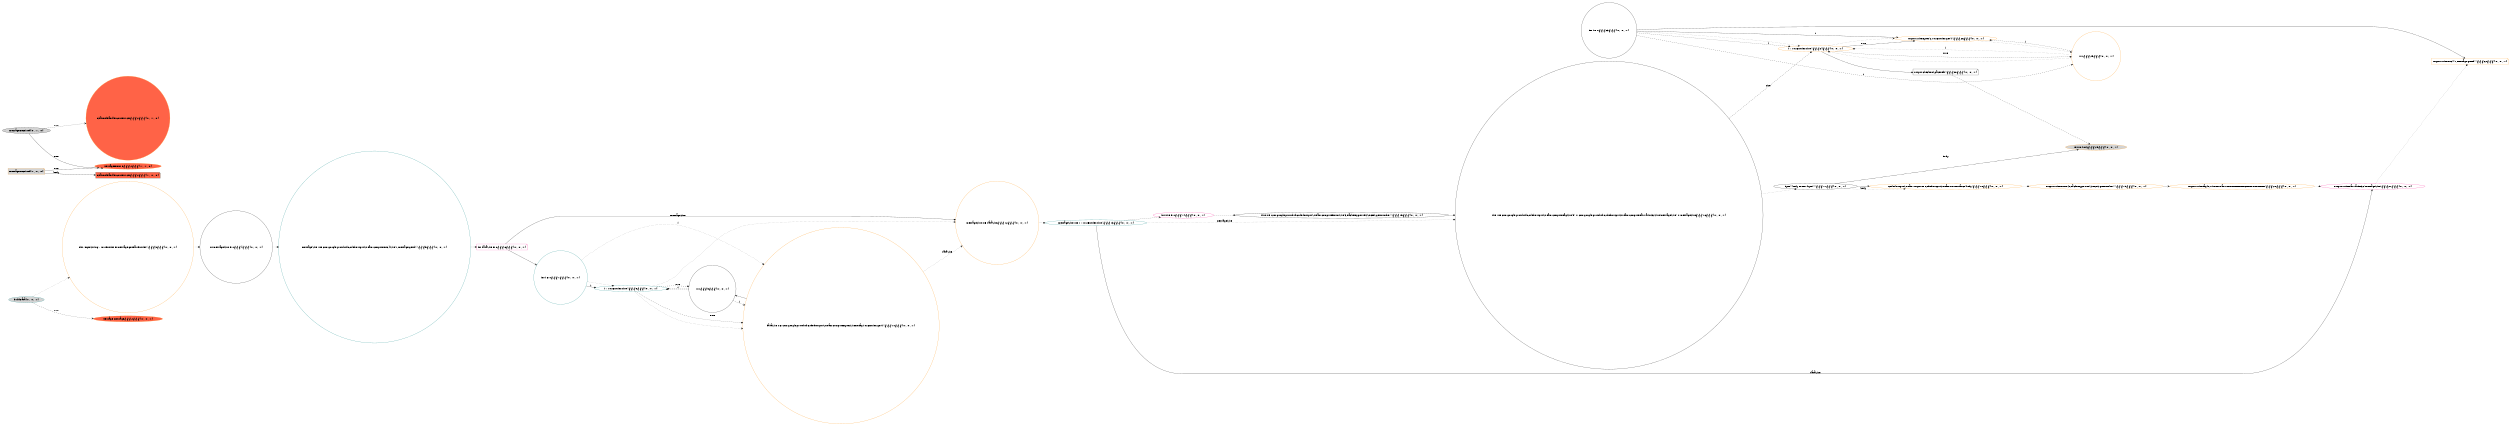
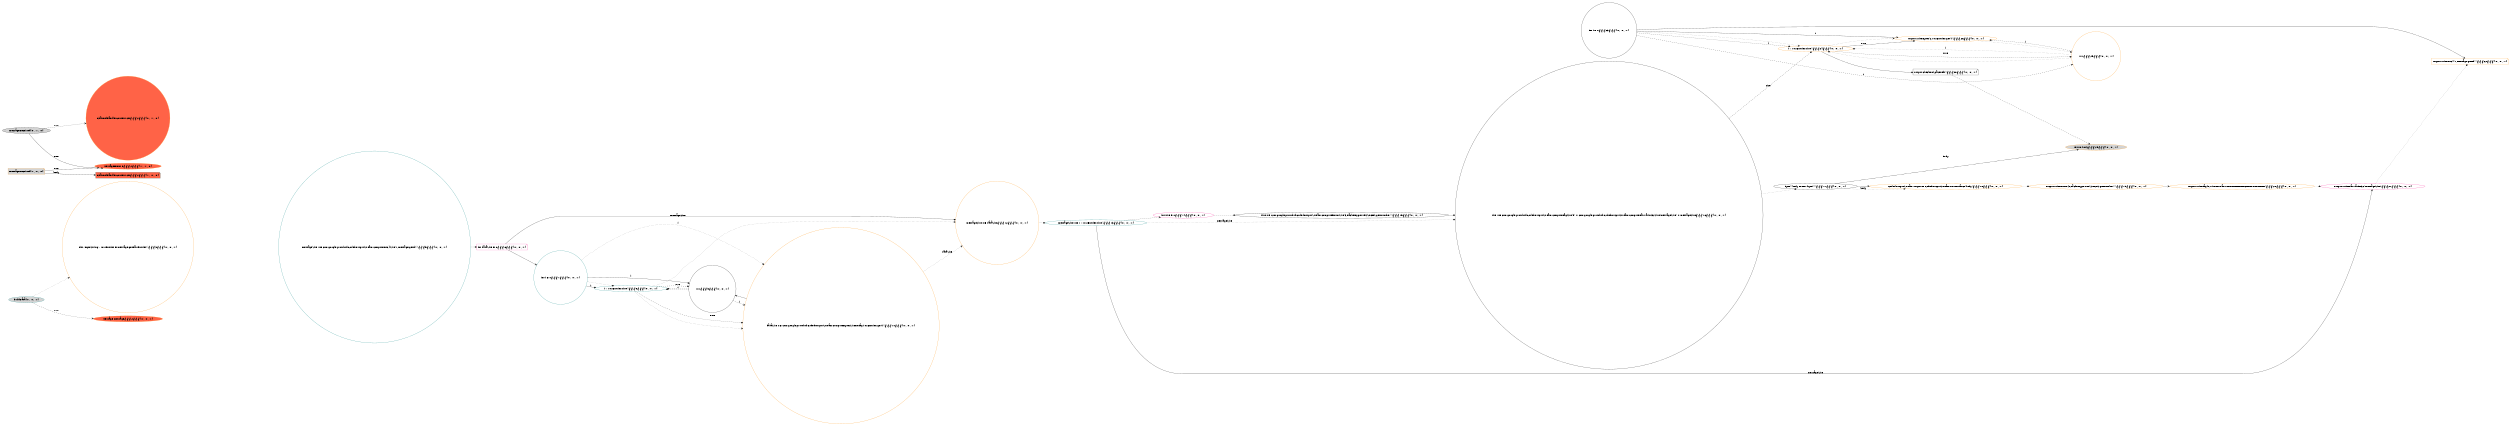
node "int messageSize = 0@@@4@@@['0', '0', '1']": removed
edge "int i = 0@@@7@@@['0', '0', '1']" -> "i++@@@9@@@['0', '0', '1']": added, label "i"
edge "messageSize += 1 * rowEntries.size()@@@13@@@['0', '0', '1']" -> "output.writeRawVarint32(messageSize)@@@21@@@['0', '0', '1']": label "dataSize" -> "messageSize"
